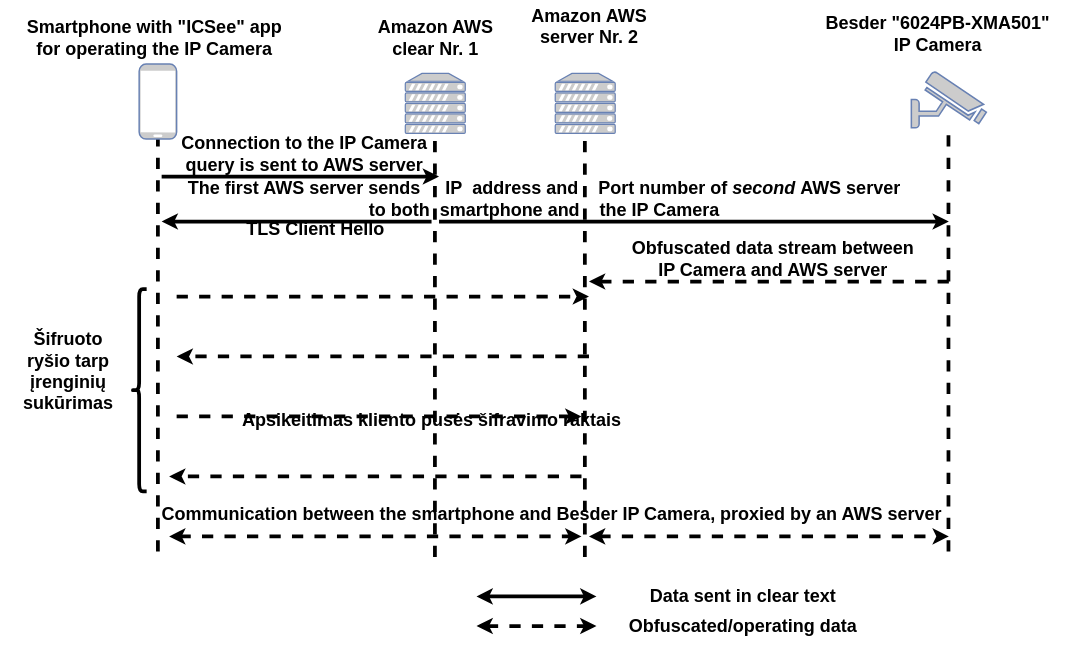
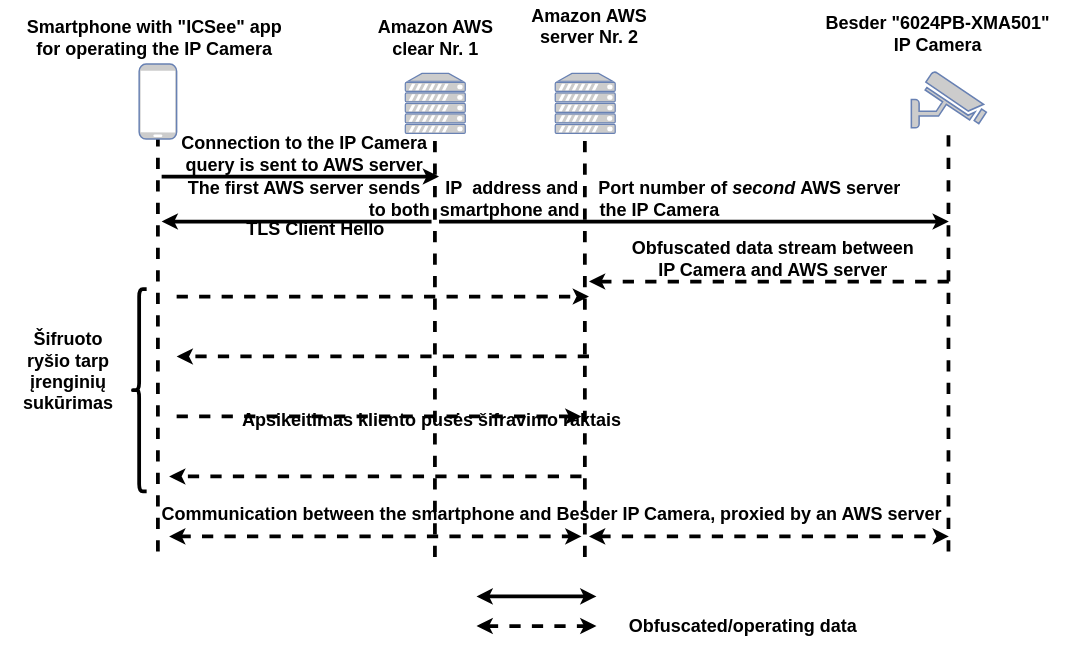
node "Data sent in clear text": removed
